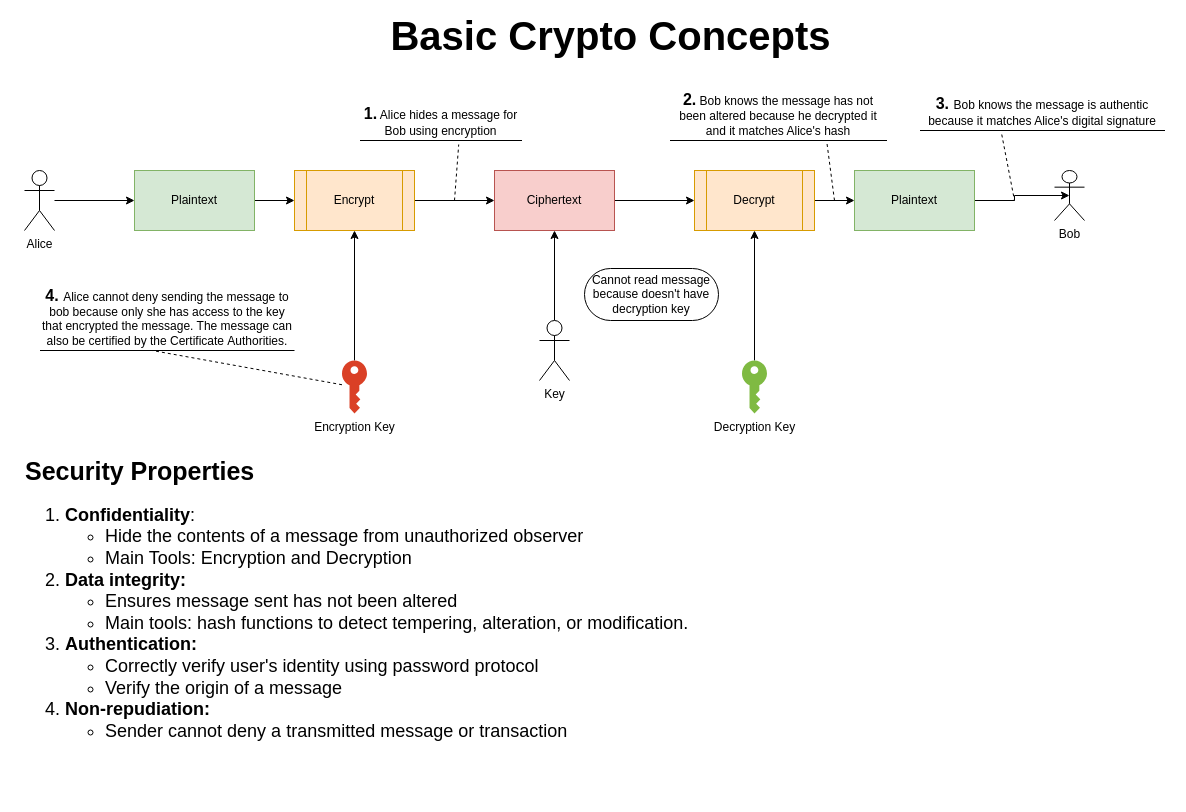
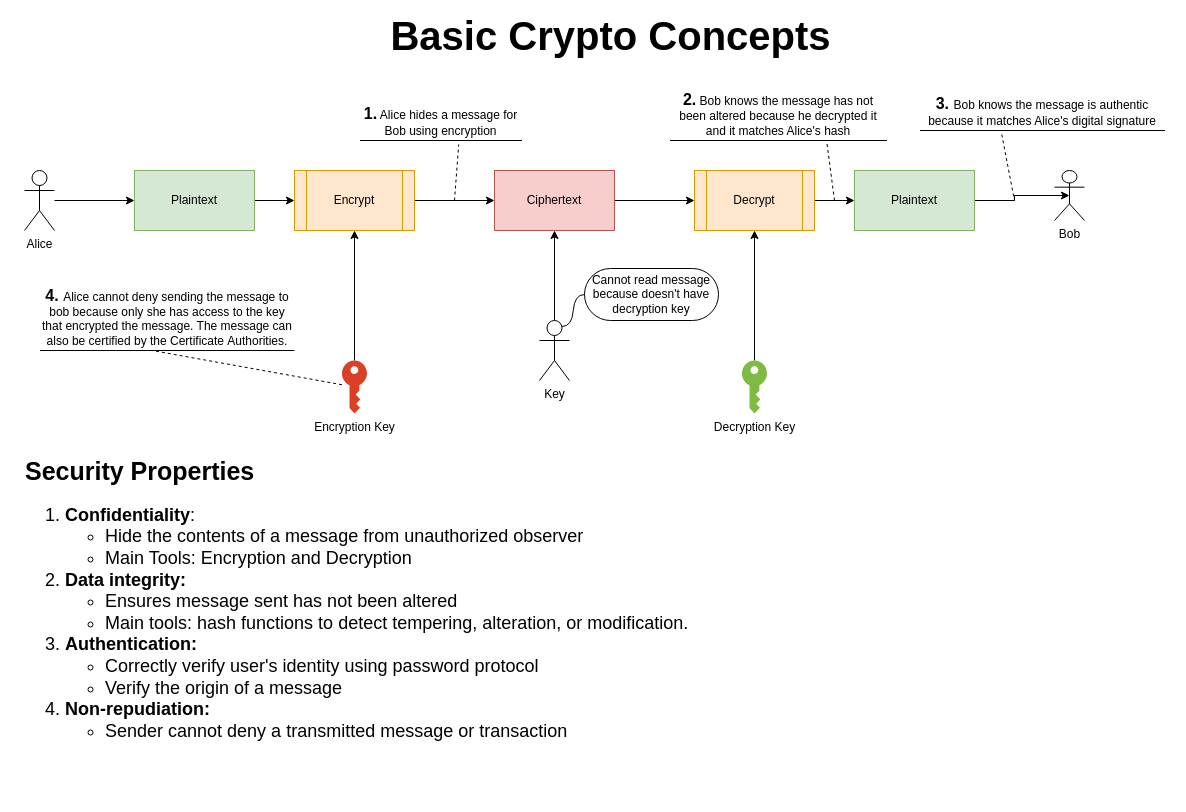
edge "Cannot read message because doesn't have decryption key" -- "Key": added
